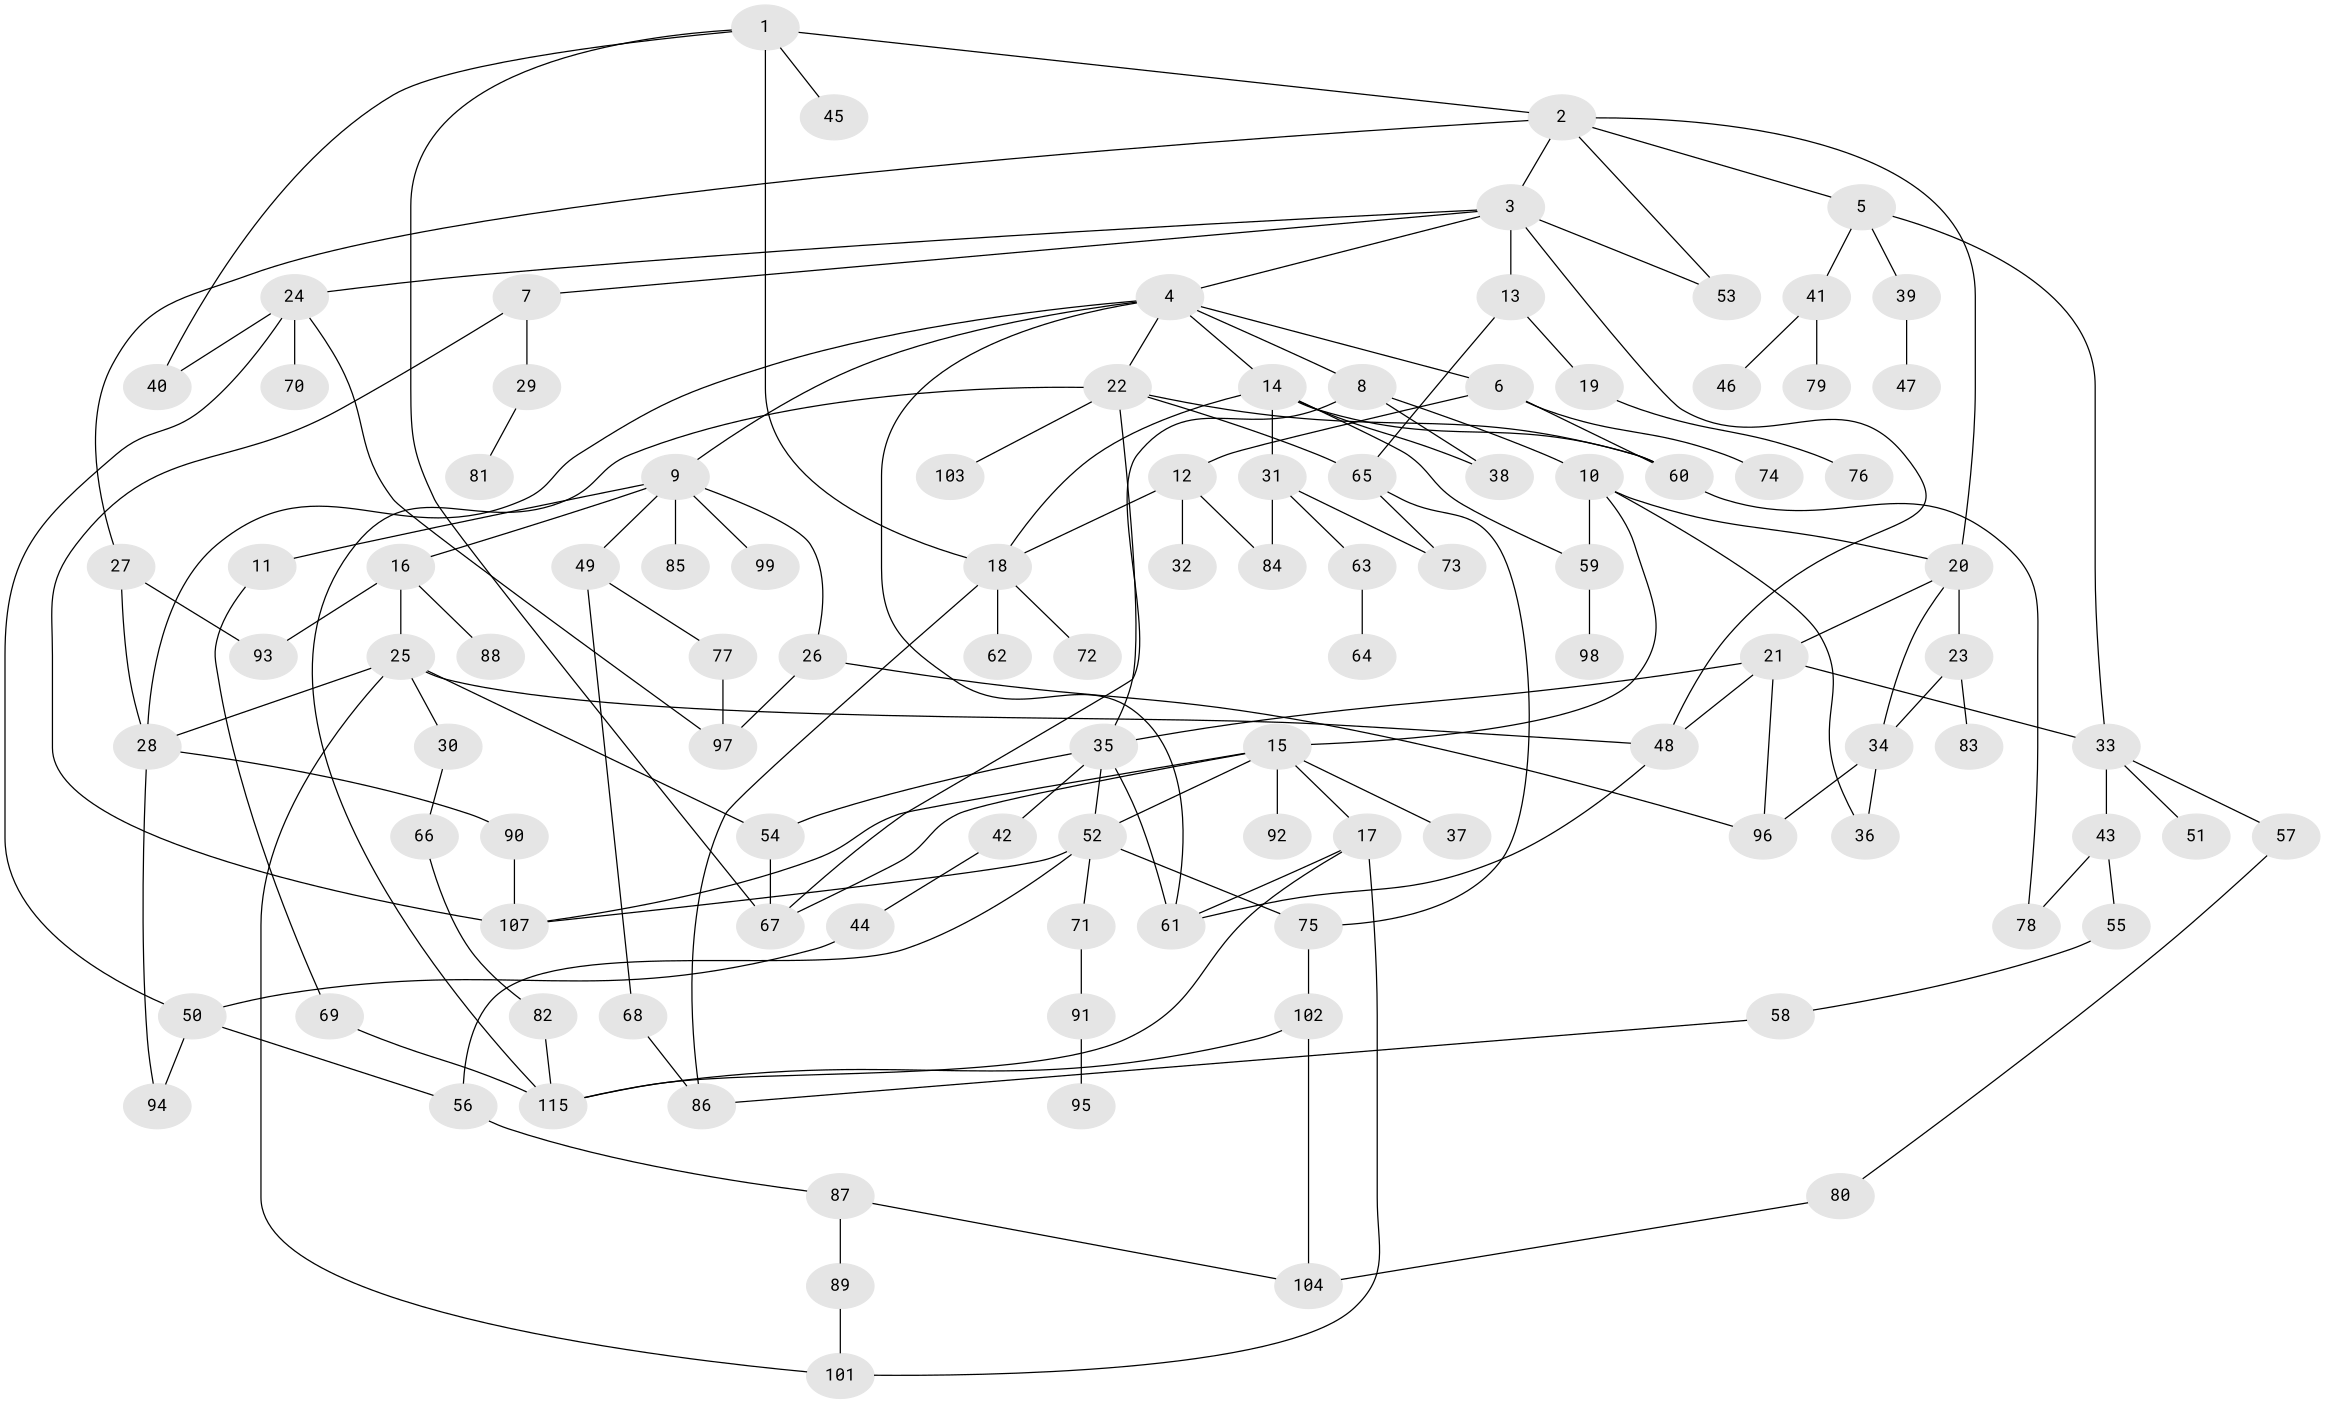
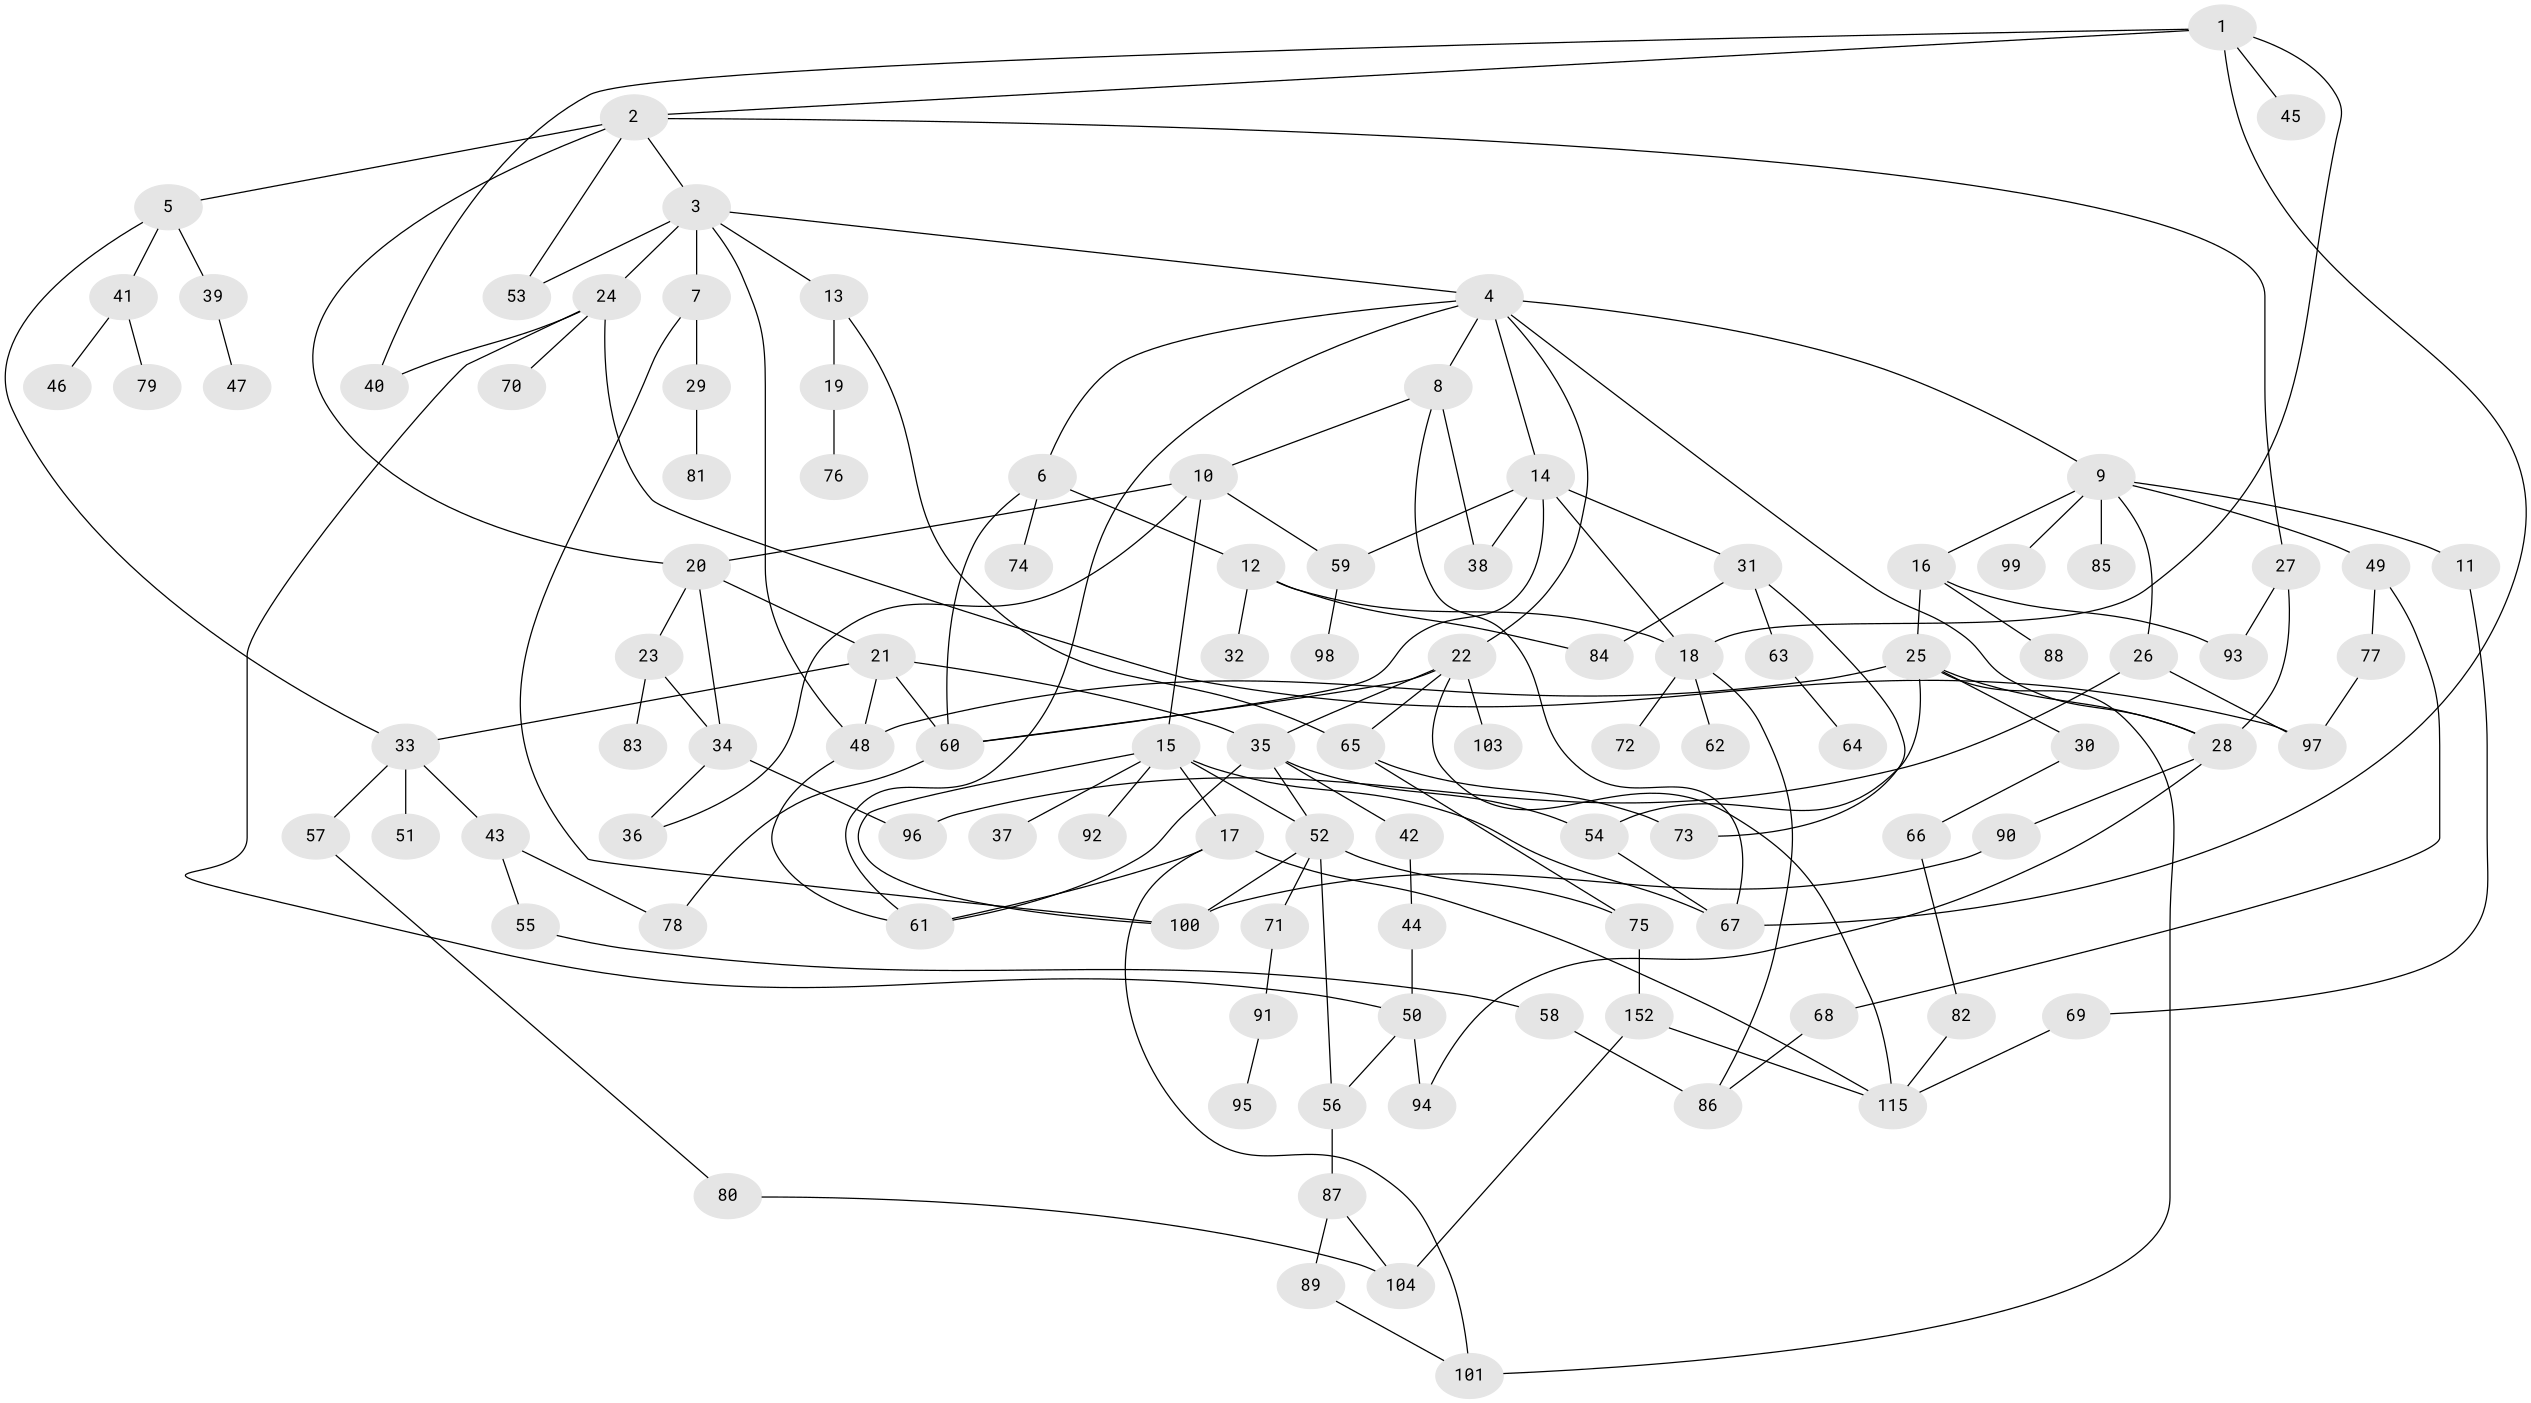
edge "21" -- "96": now "21" -- "60"
node "107": label "107" -> "100"
node "102": label "102" -> "152"
